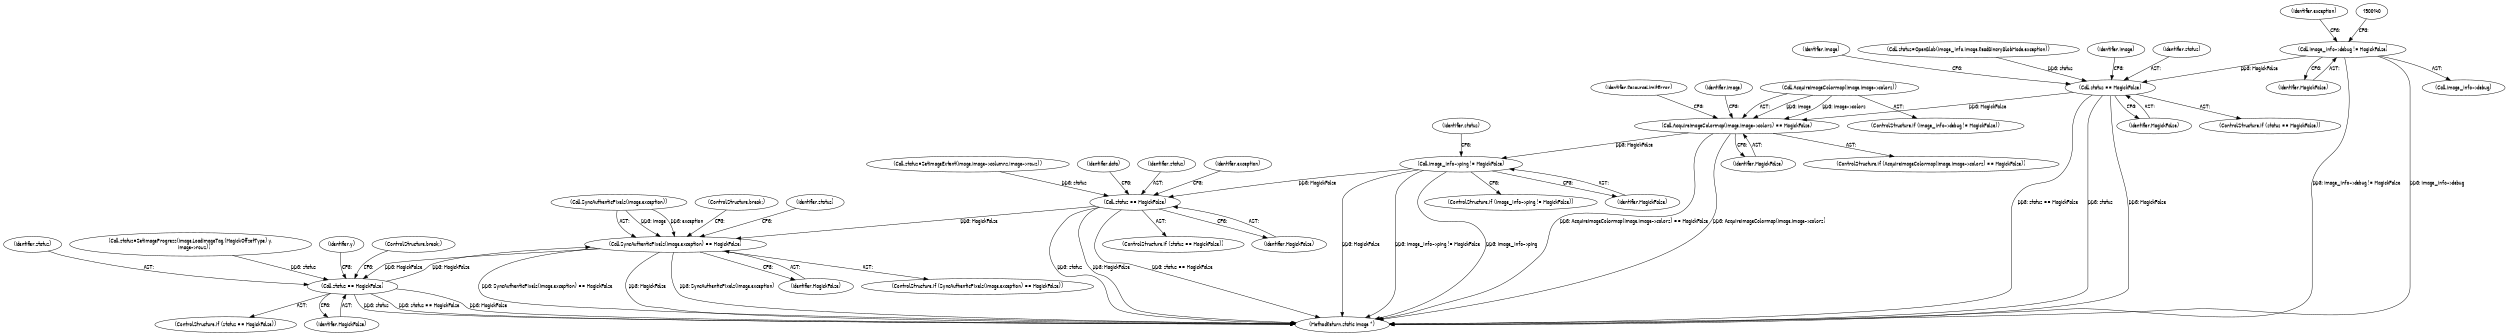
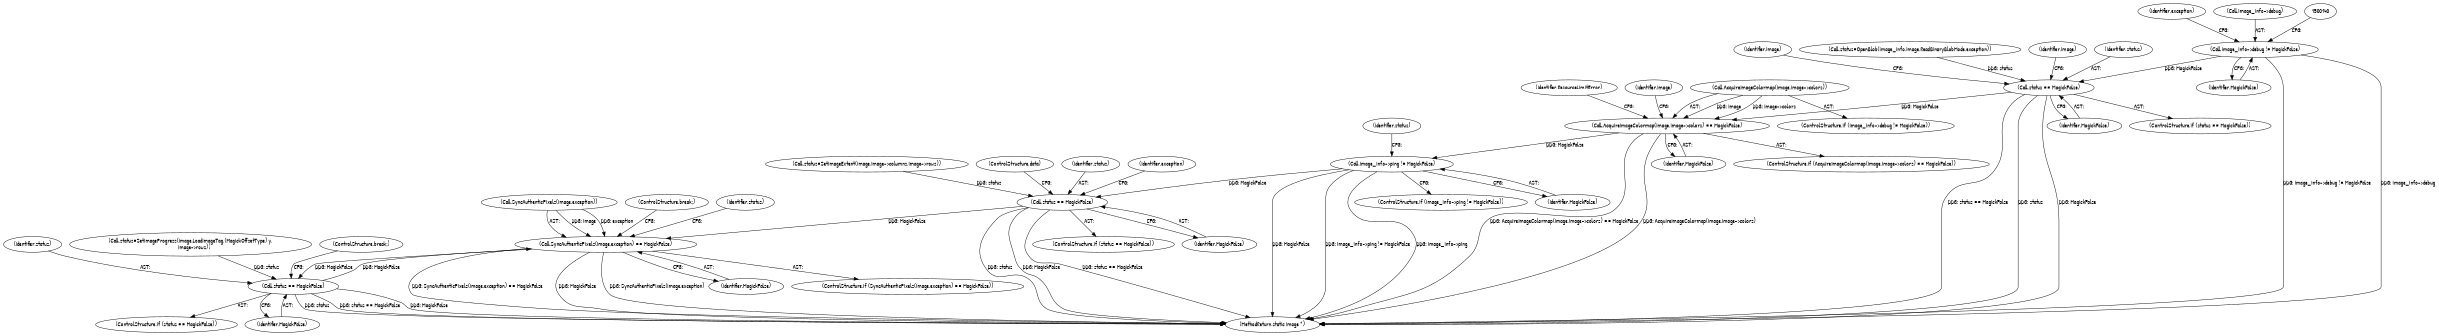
edge "(Call,image_info->debug != MagickFalse)" -> "(Call,image_info->debug)": reversed
node "(Identifier,data)": label "(Identifier,data)" -> "(ControlStructure,data)"
node "(Identifier,y)": removed
